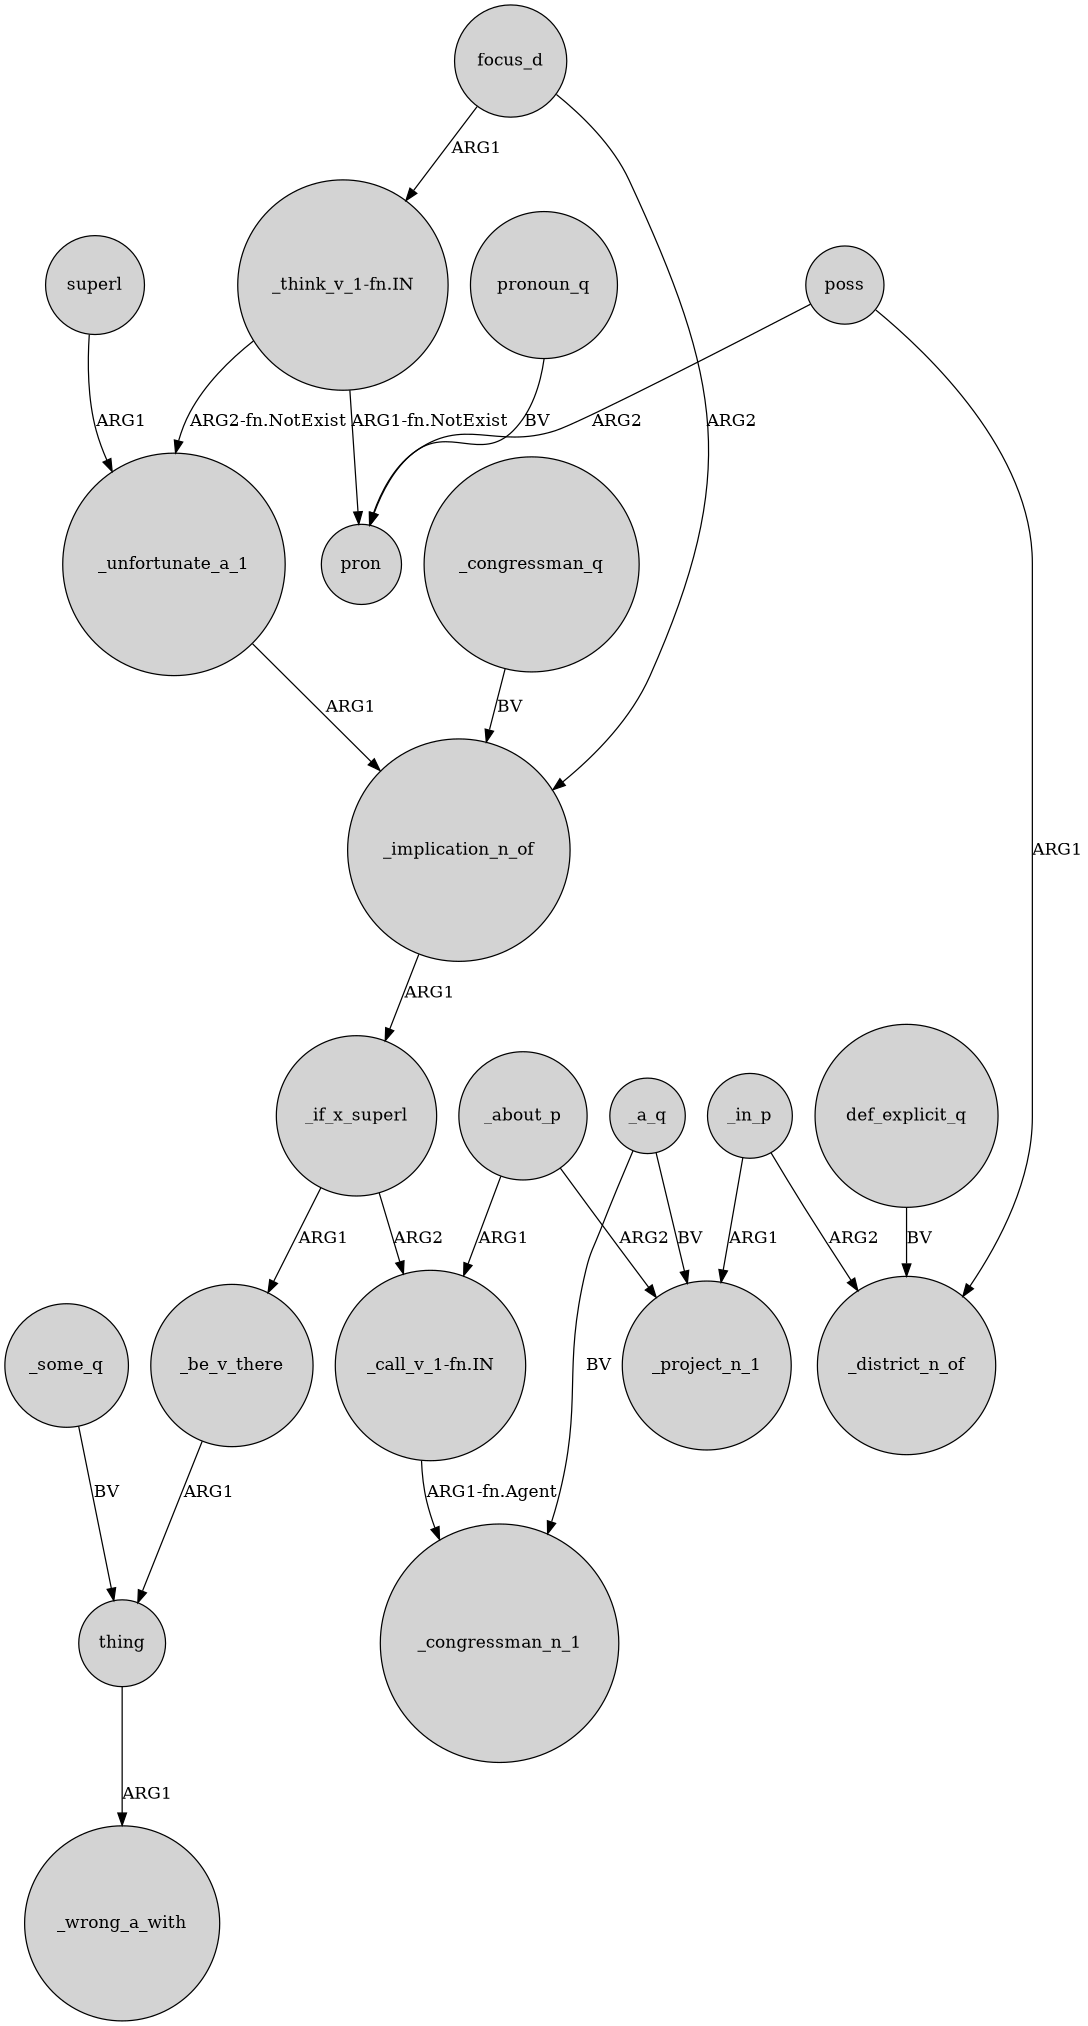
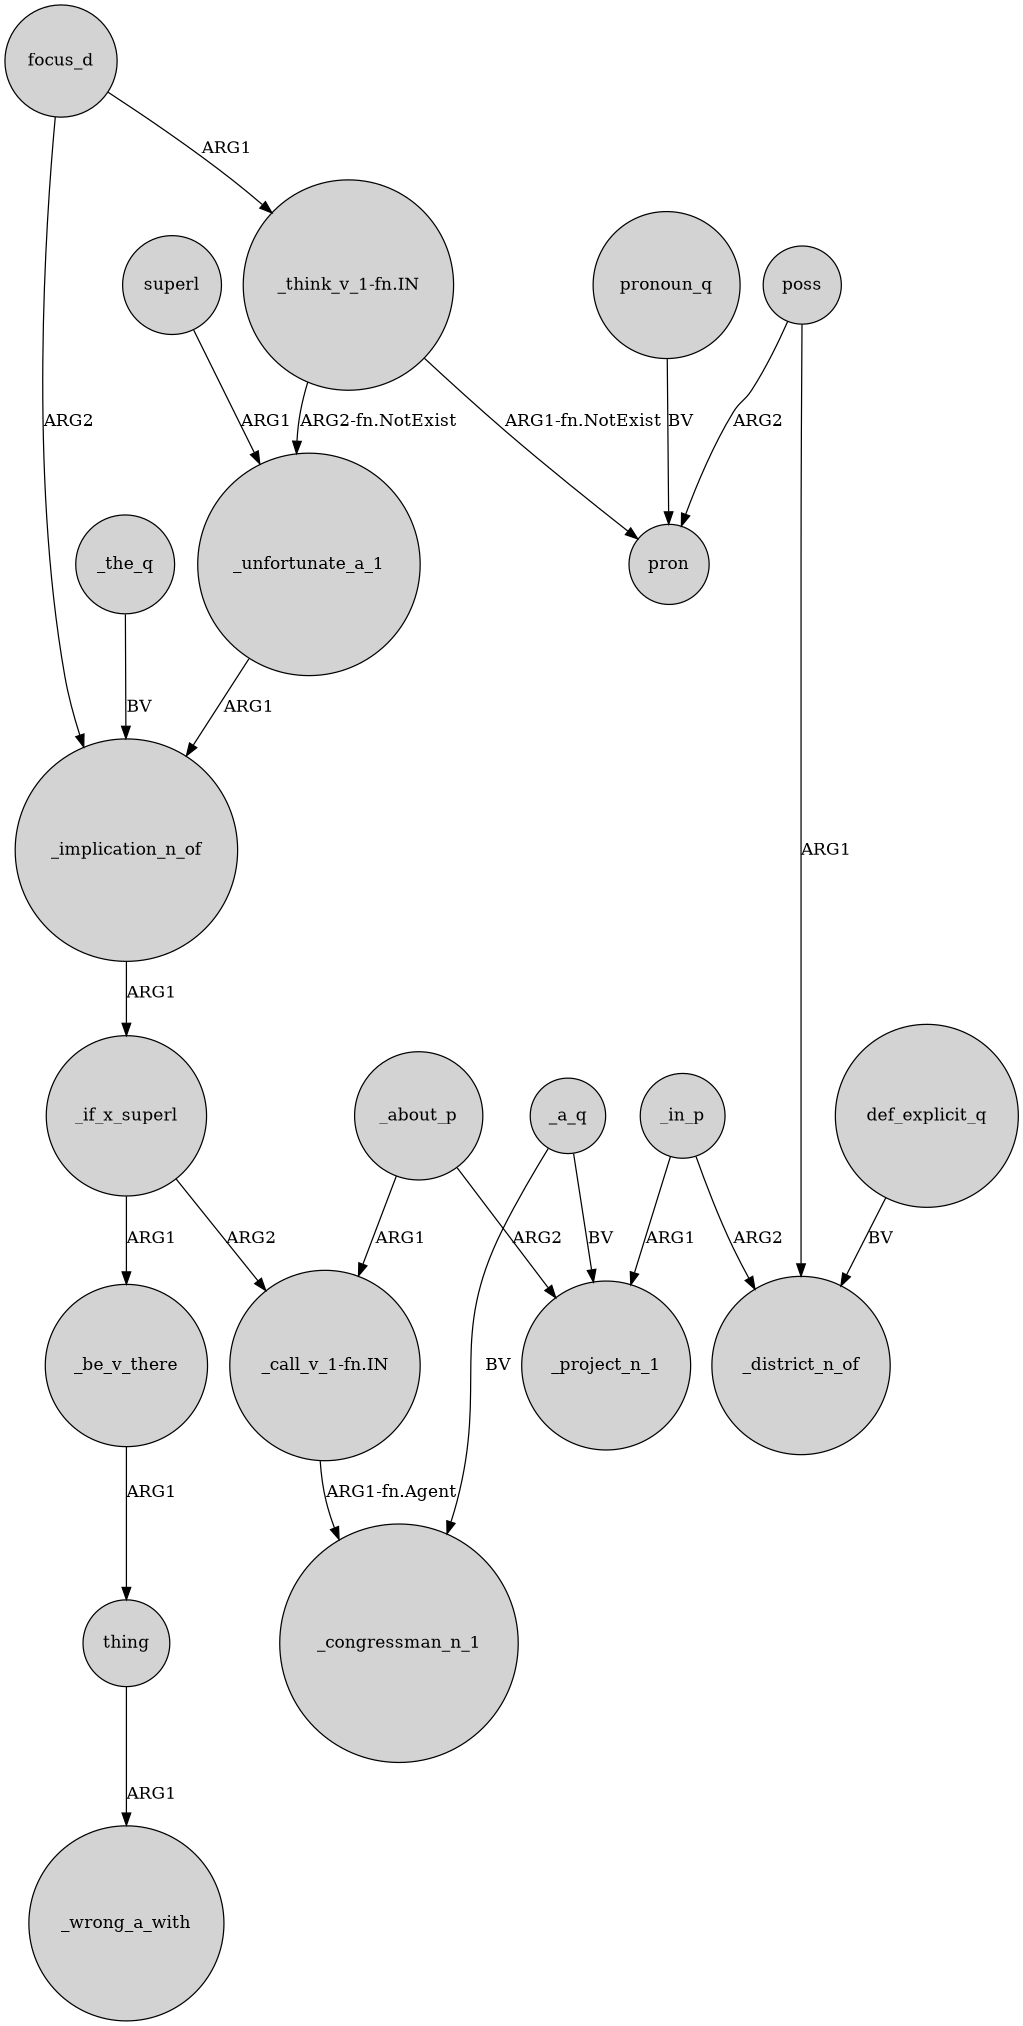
node "_congressman_q": label "_congressman_q" -> "_the_q"
node "_some_q": removed
